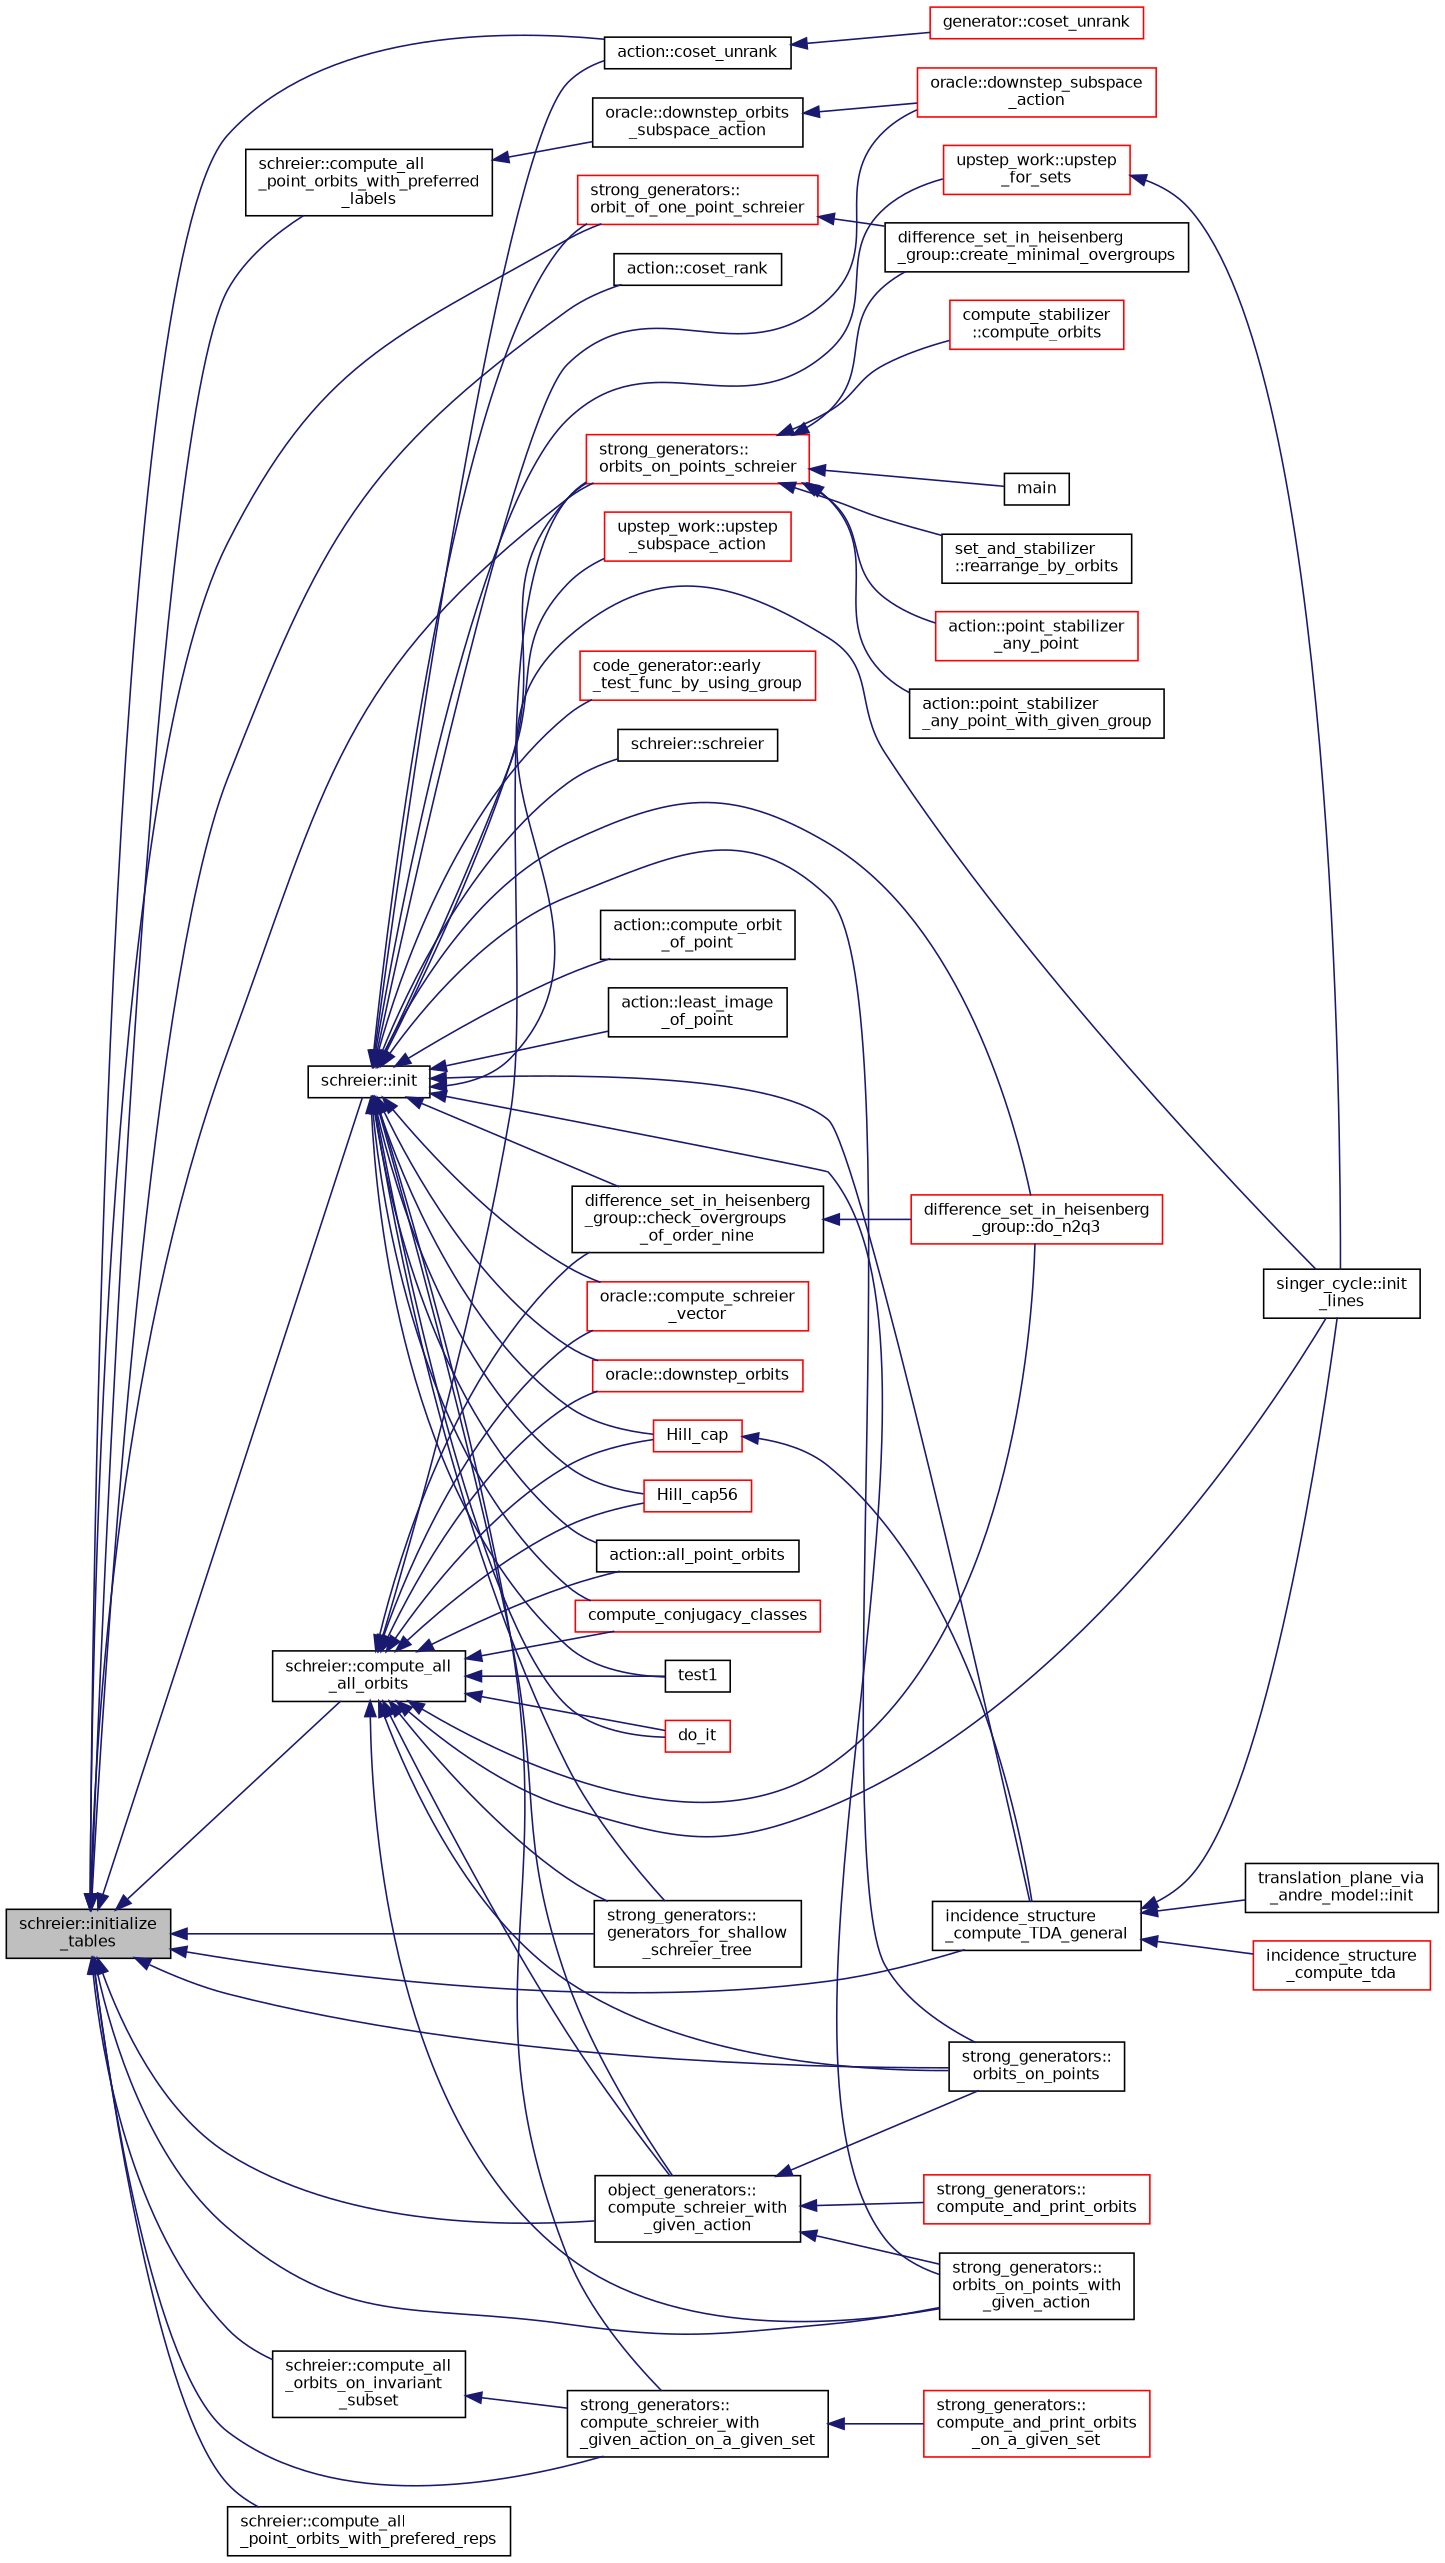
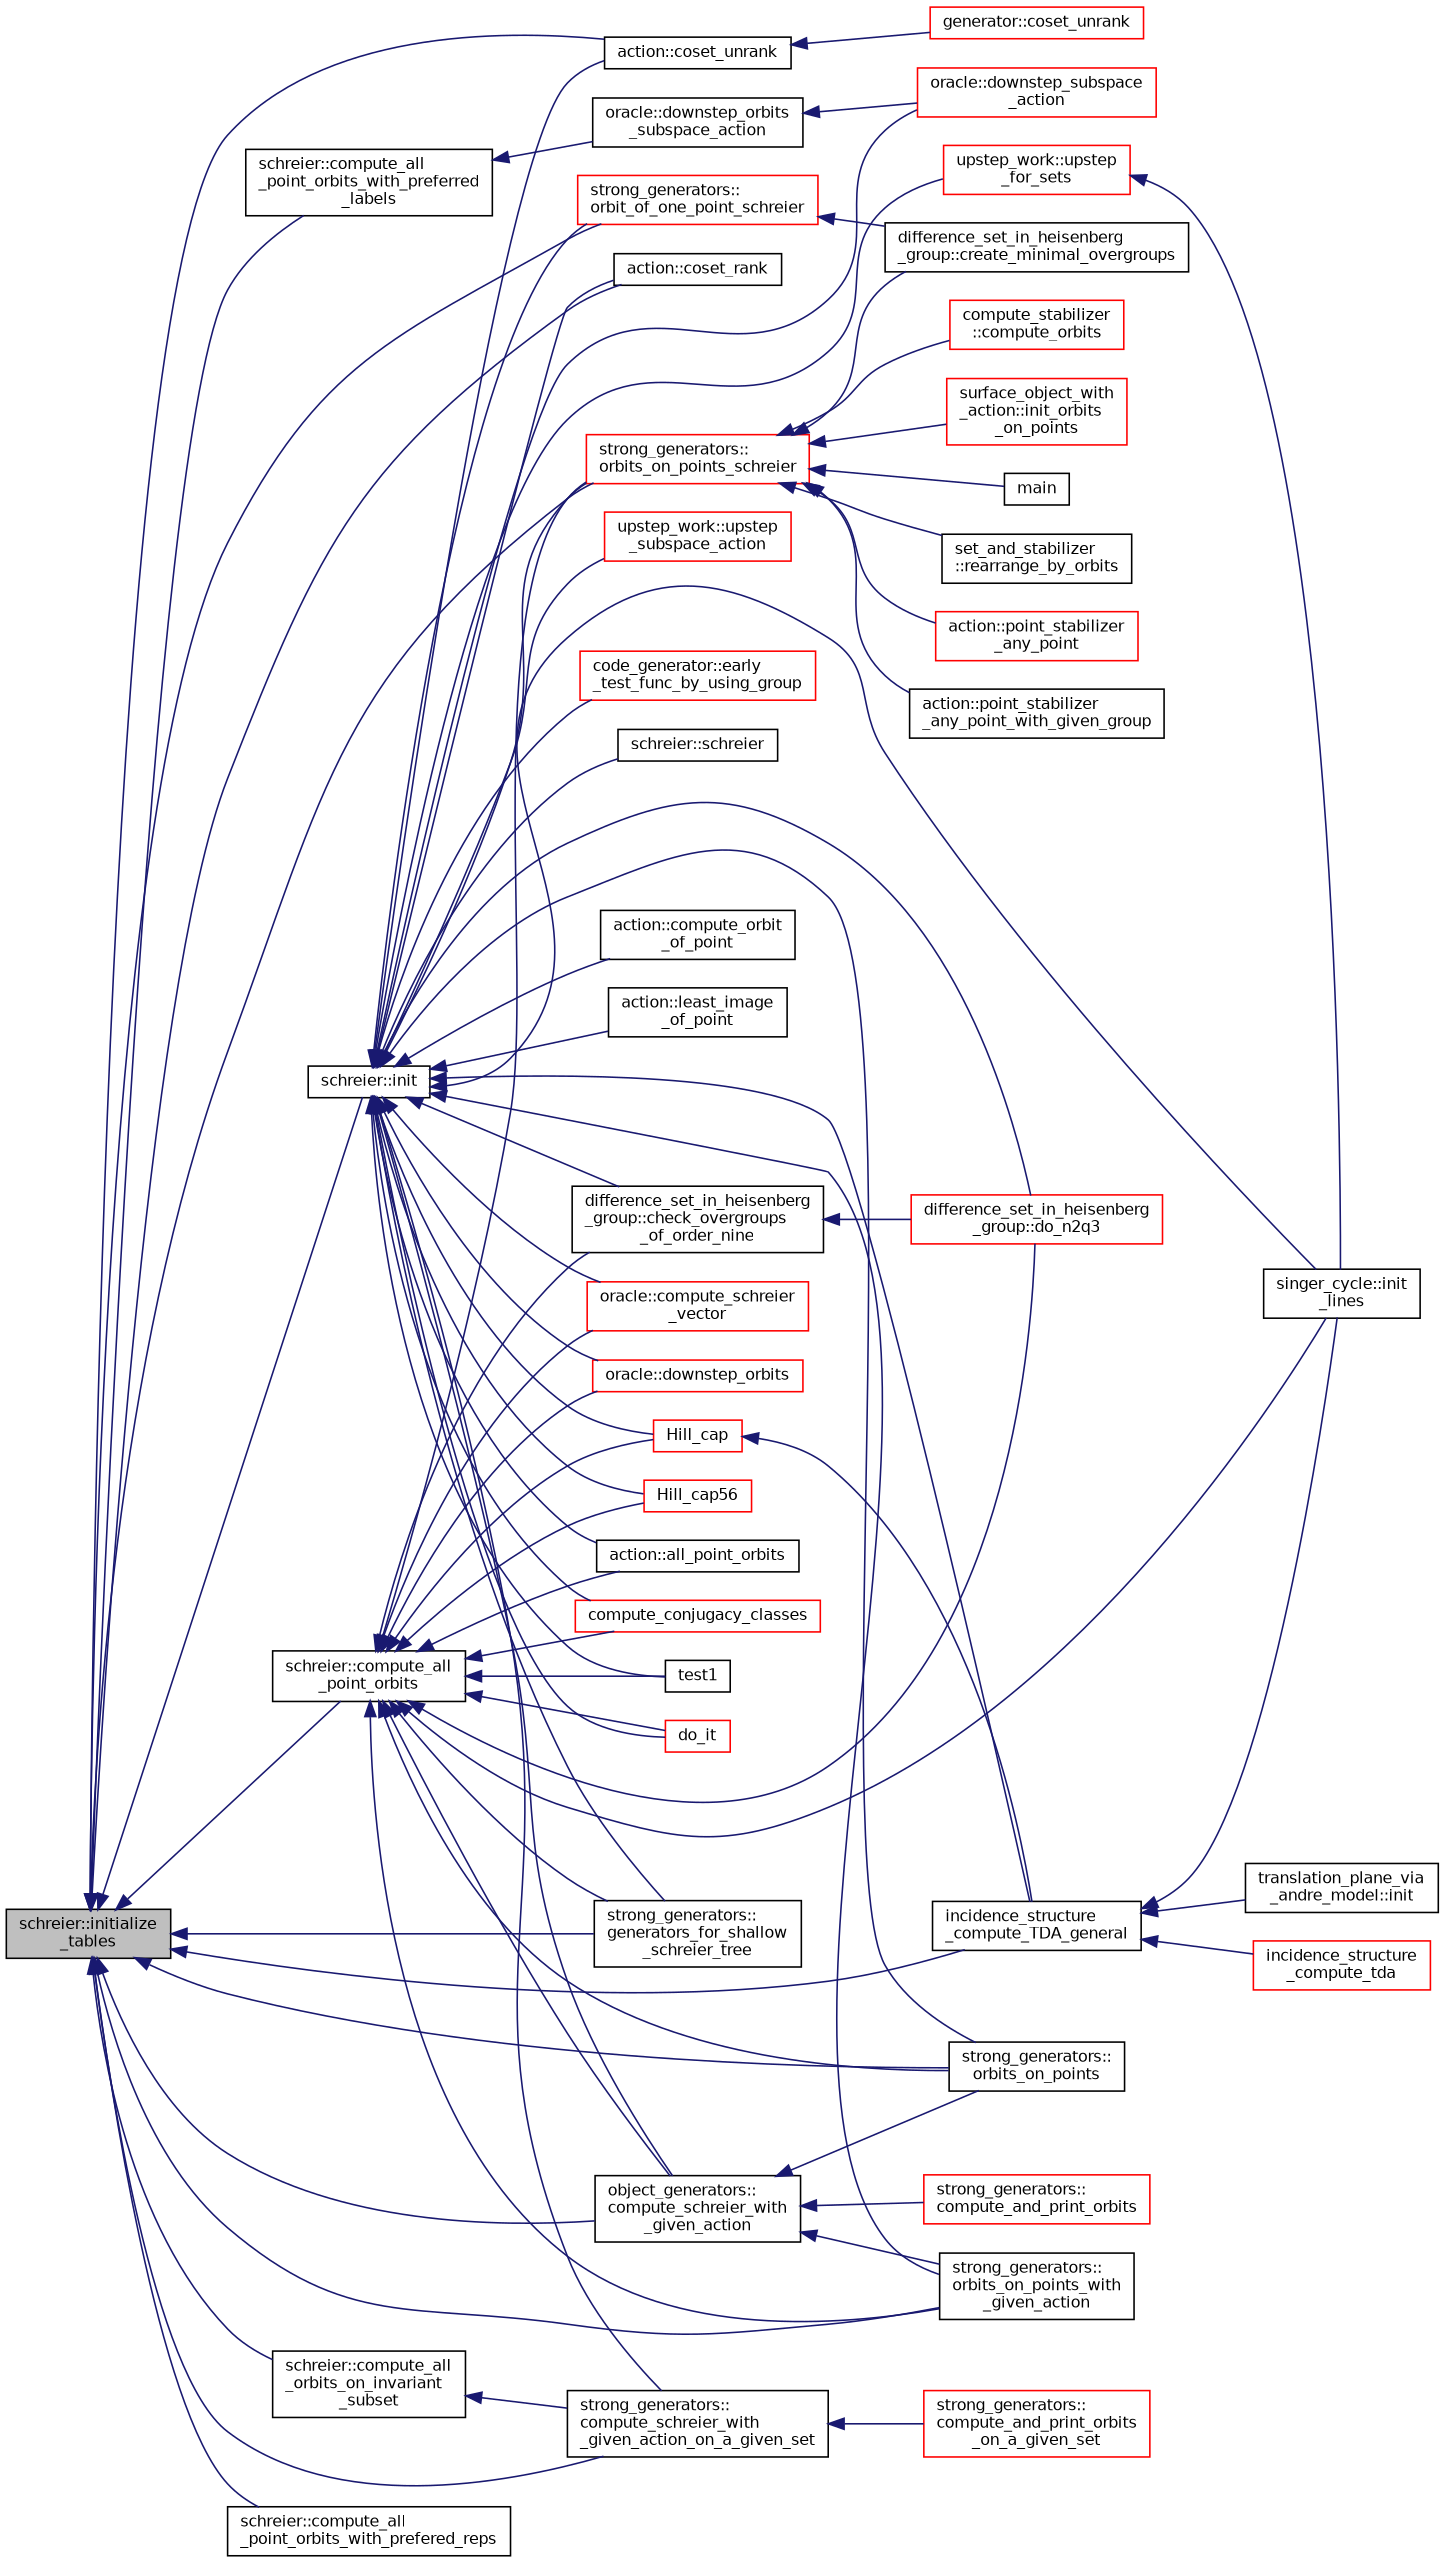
node "surface_object_with _action::init_orbits _on_points": added
edge "action::coset_rank" -> "schreier::init": added
node "schreier::compute_all _all_orbits": label "schreier::compute_all _all_orbits" -> "schreier::compute_all _point_orbits"
